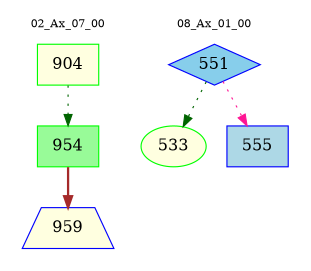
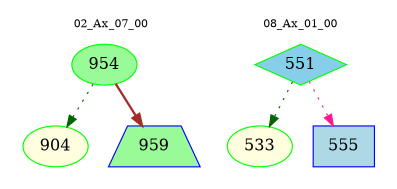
node "904": shape box -> ellipse
node "551": color blue -> green
edge "904" -> "954": reversed
node "954": shape box -> ellipse
node "959": fillcolor lightyellow -> palegreen
